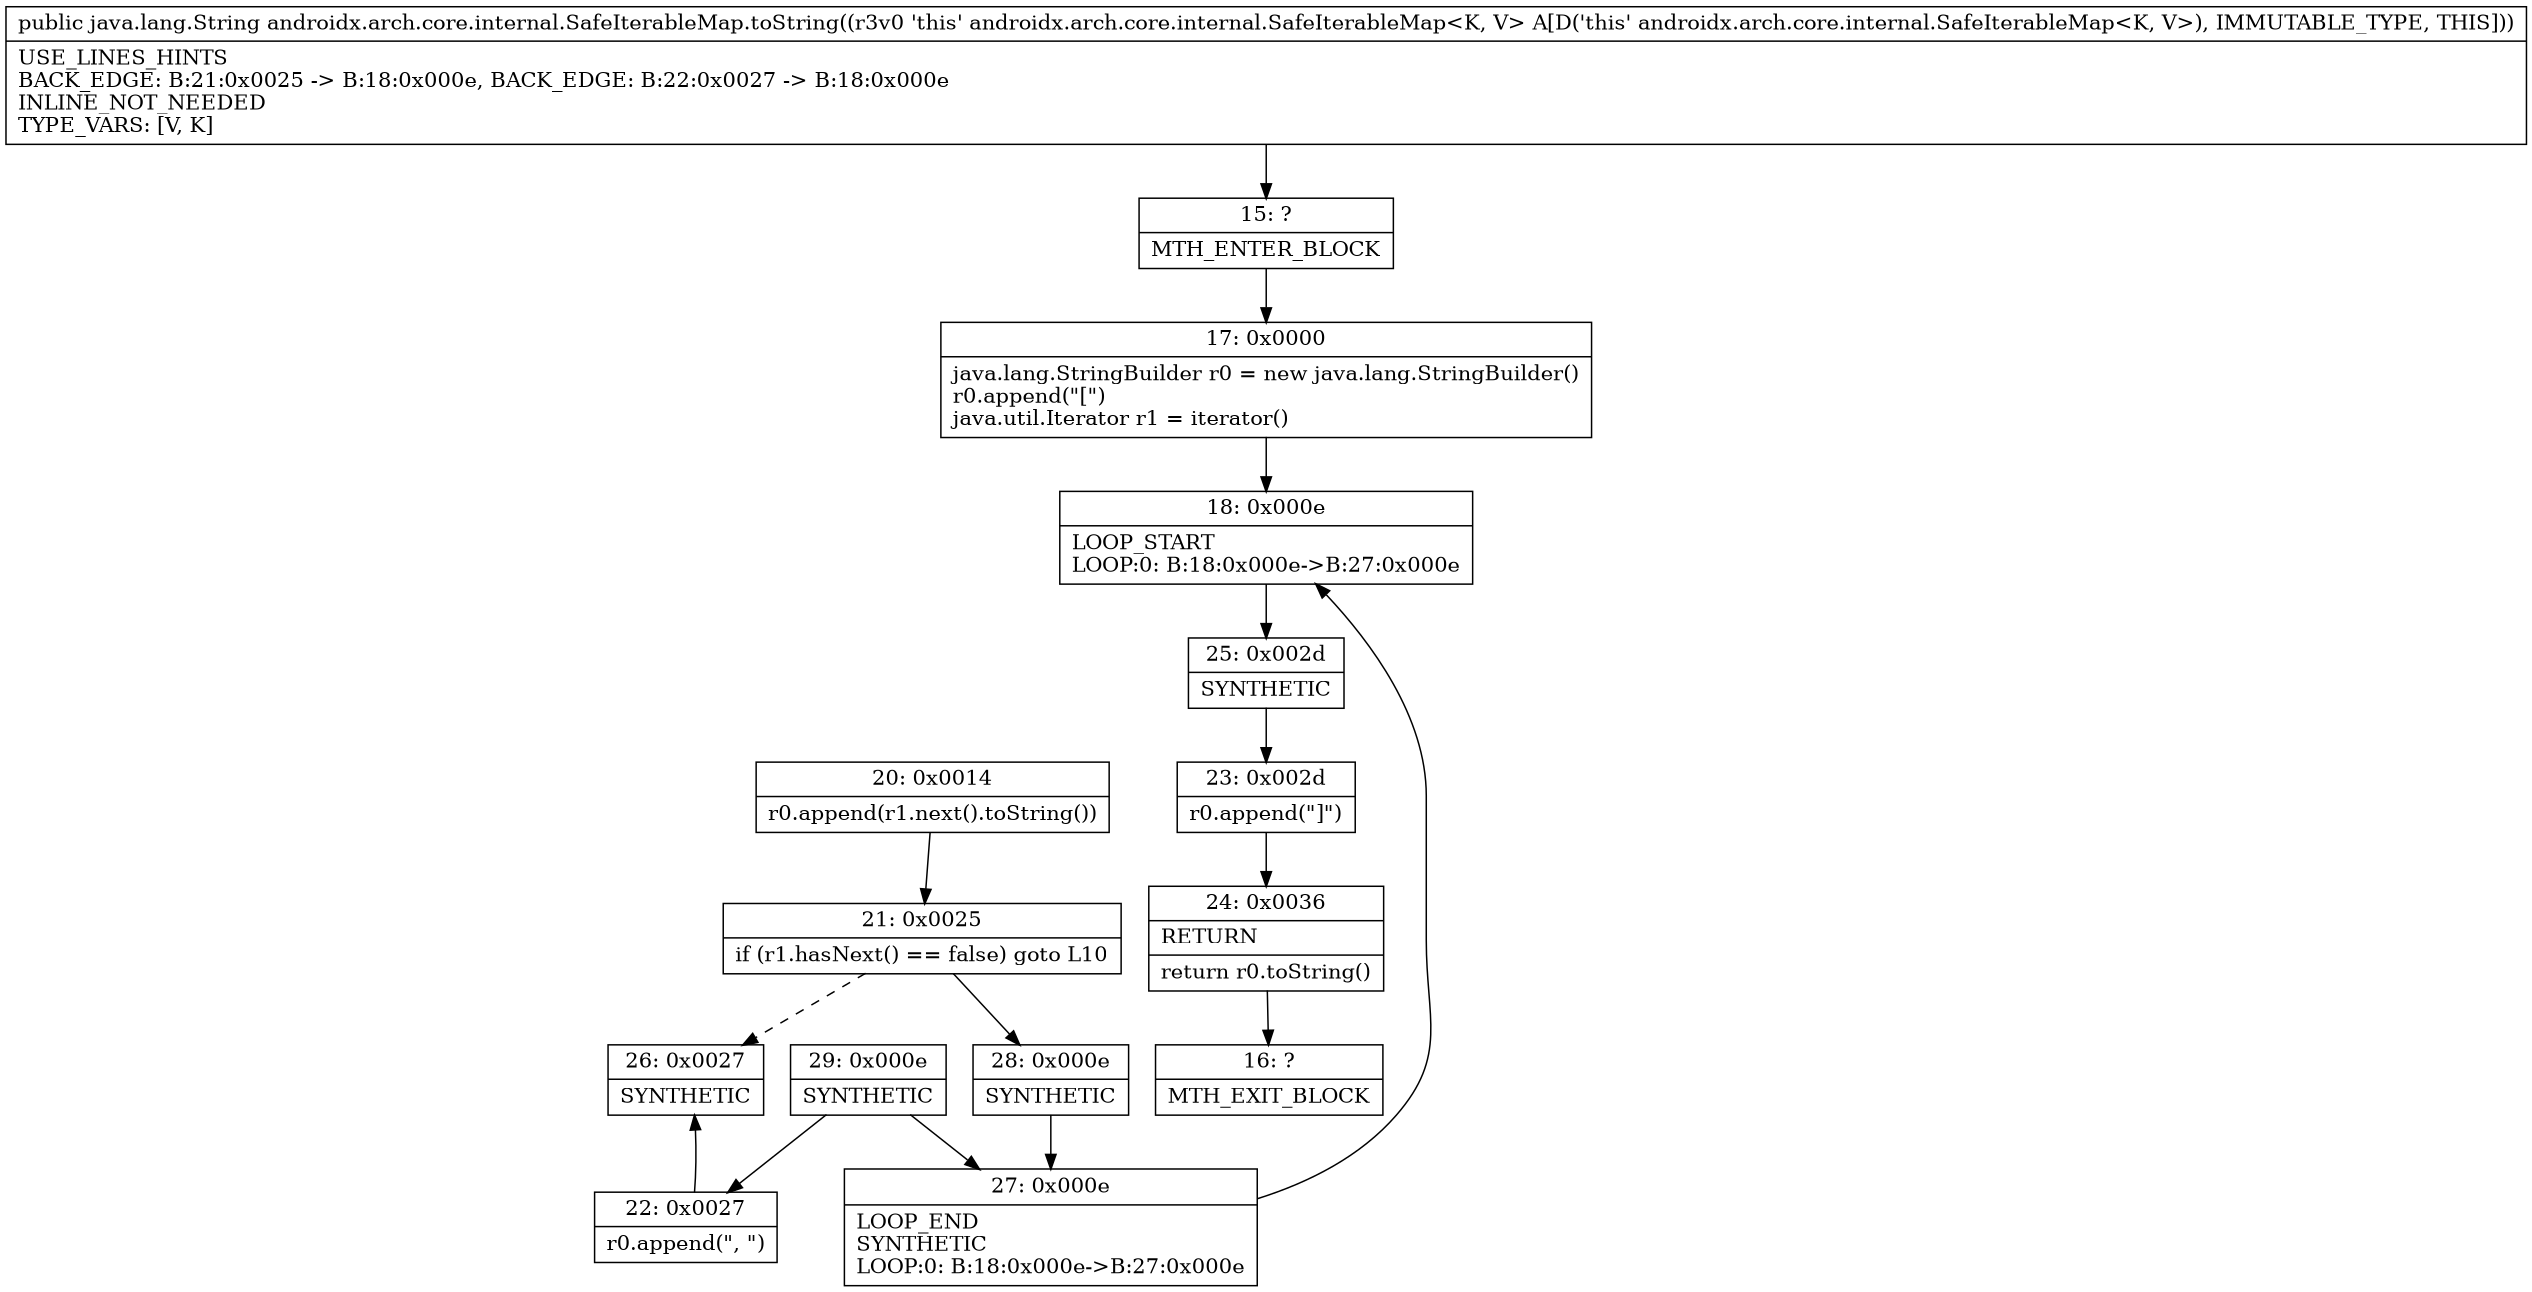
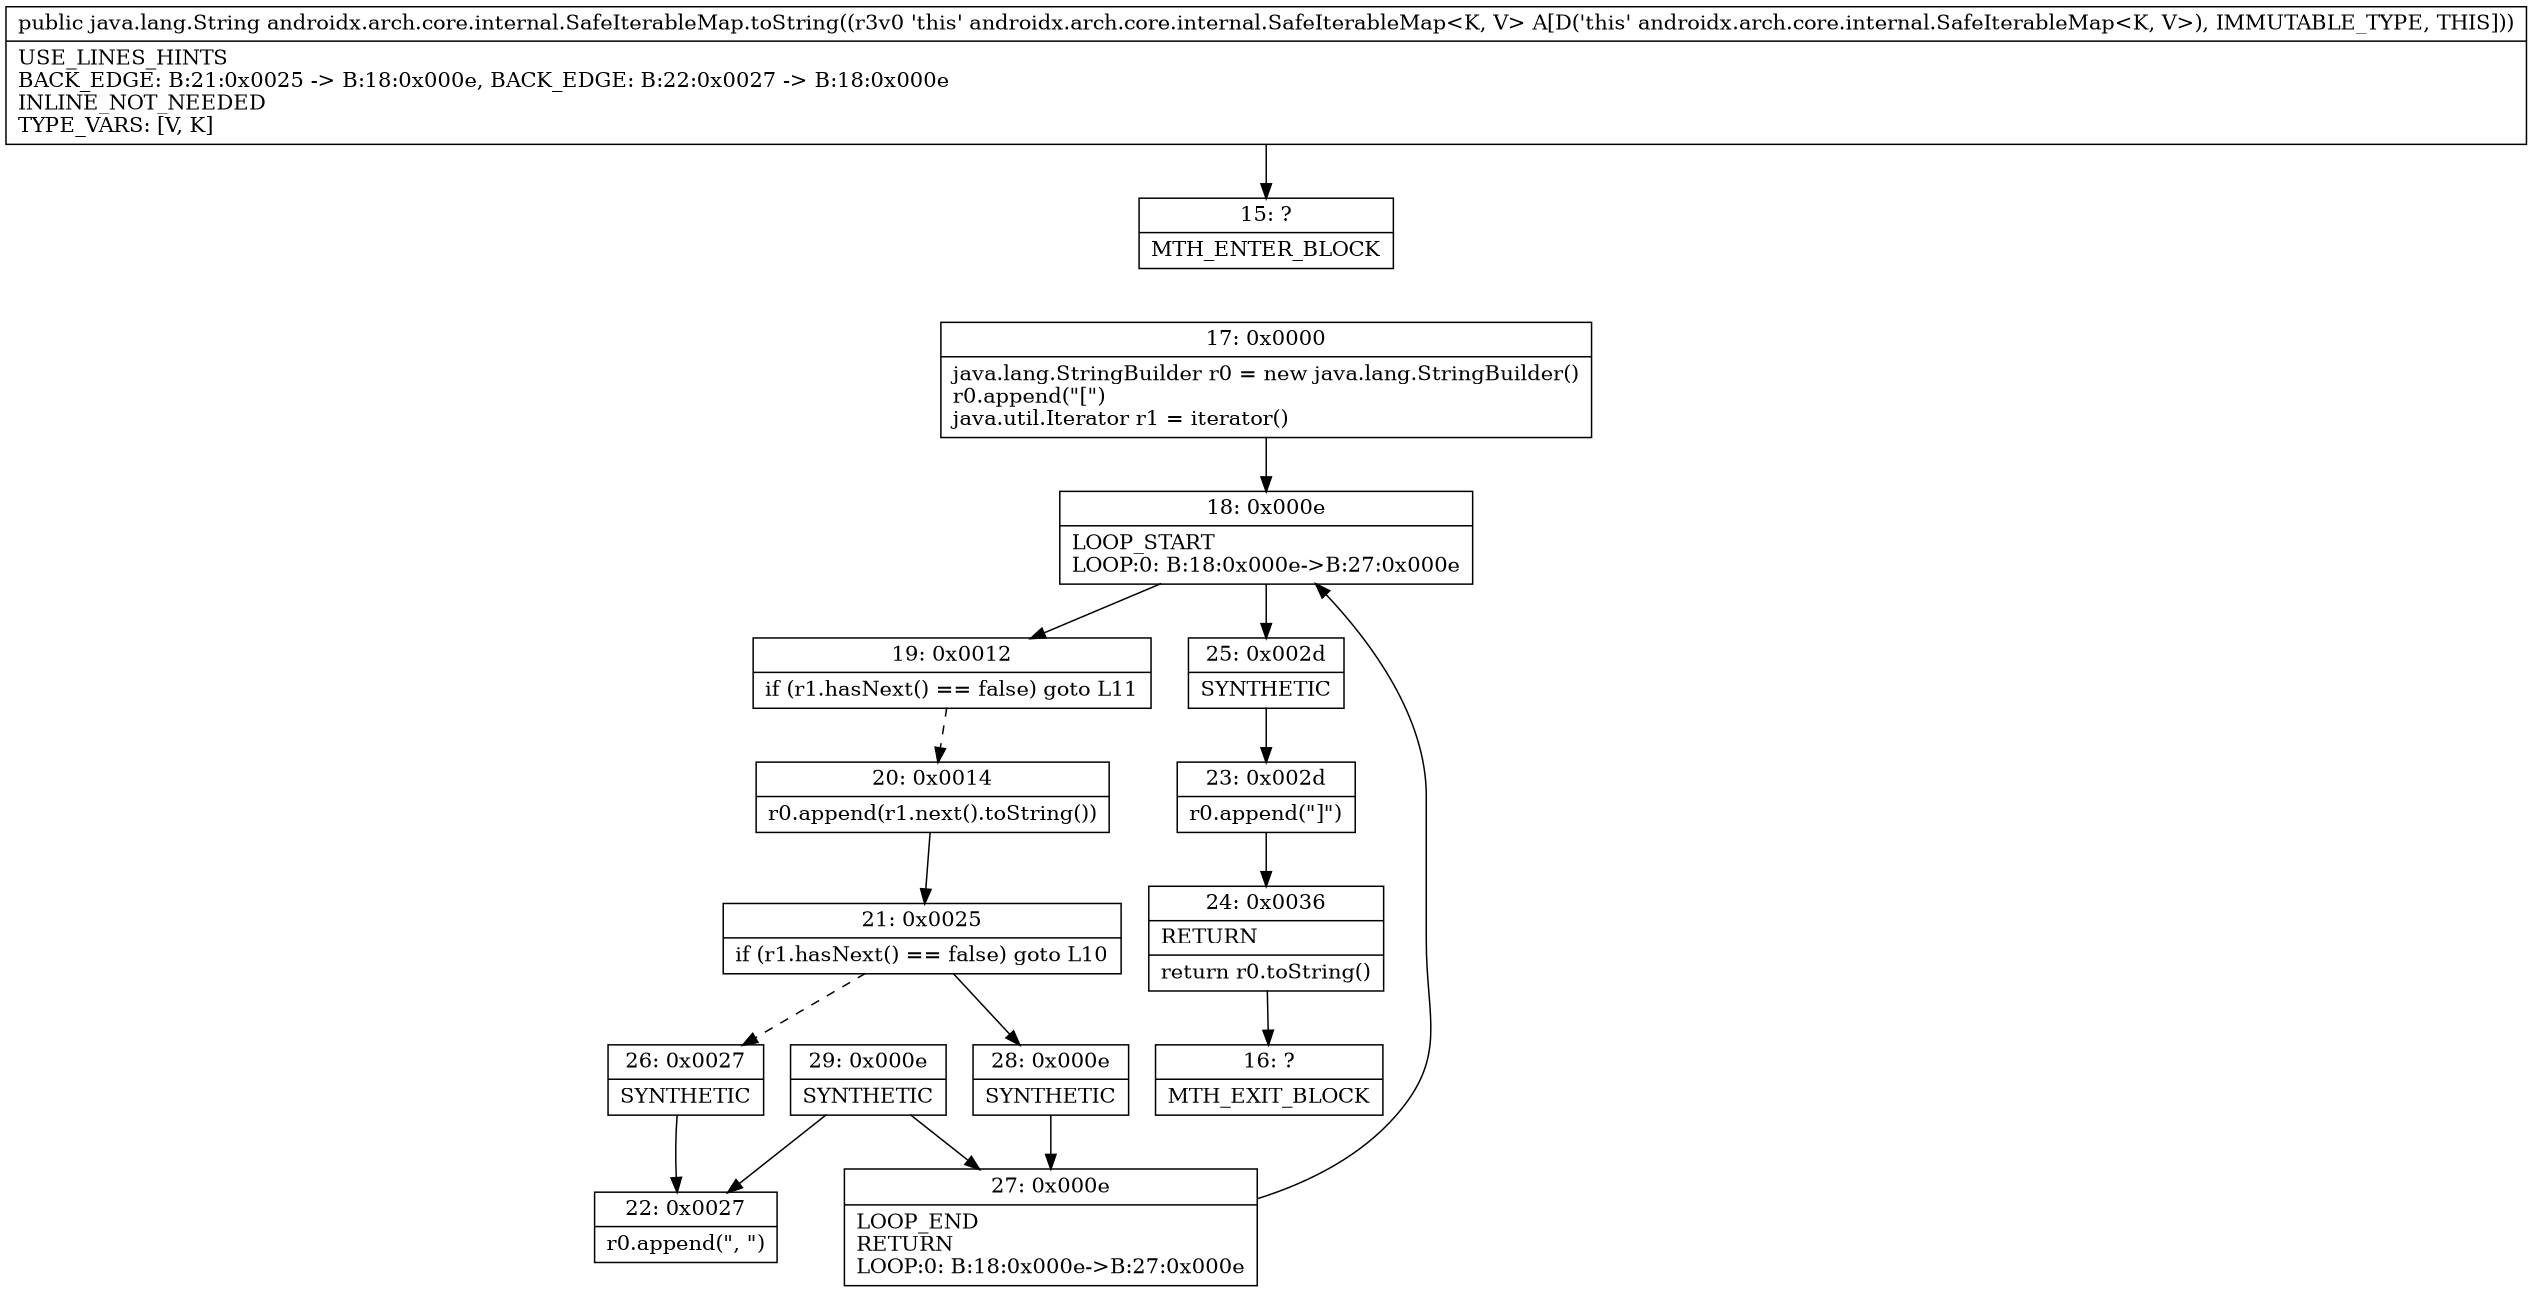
edge "15: ?" -> "17: 0x0000": removed
node "19: 0x0012": added
edge "22: 0x0027" -> "26: 0x0027": reversed
node "27: 0x000e": text "SYNTHETIC" -> "RETURN"
